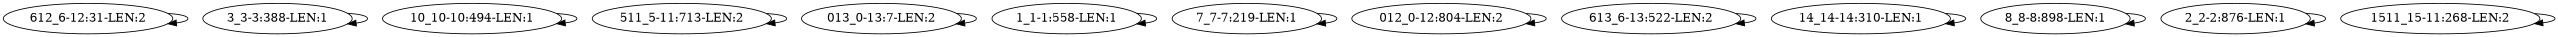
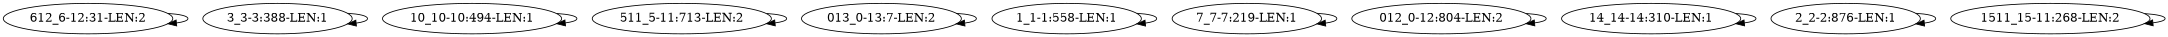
node "613_6-13:522-LEN:2": removed
node "8_8-8:898-LEN:1": removed
